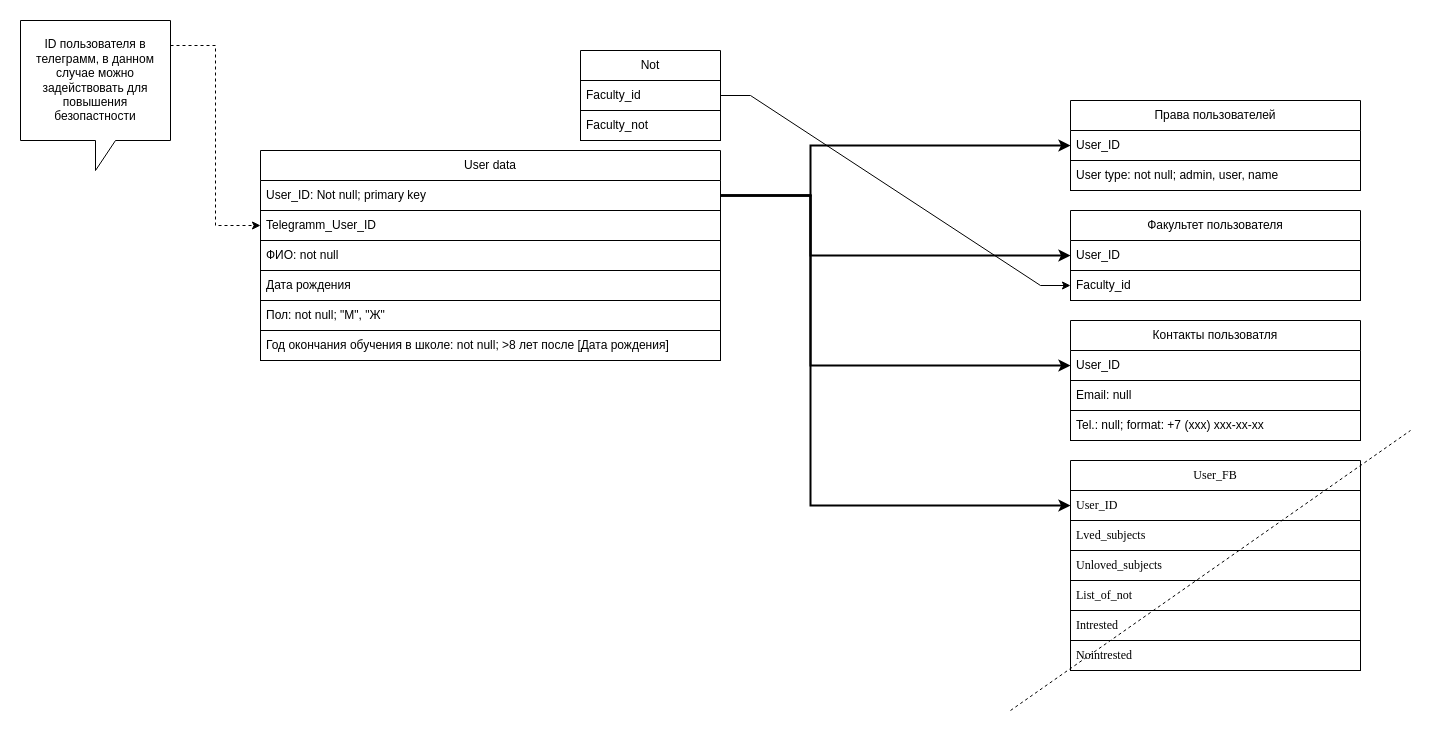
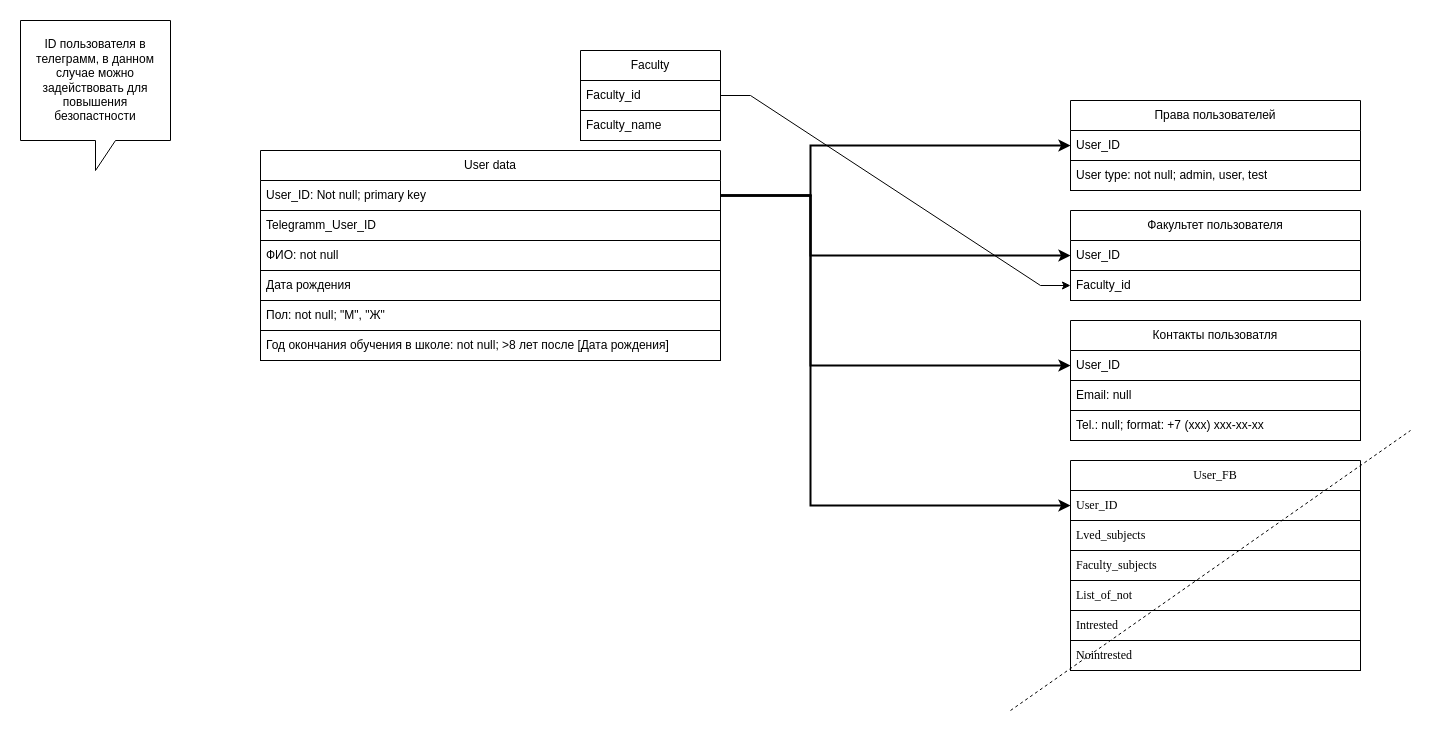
node "Not": label "Not" -> "Faculty"
node "Faculty_not": label "Faculty_not" -> "Faculty_name"
edge "ID пользователя в телеграмм, в данном случае можно задействовать для повышения безопастности" -> "Telegramm_User_ID": removed
node "User type: not null; admin, user, name": label "User type: not null; admin, user, name" -> "User type: not null; admin, user, test"
node "Unloved_subjects": label "Unloved_subjects" -> "Faculty_subjects"
